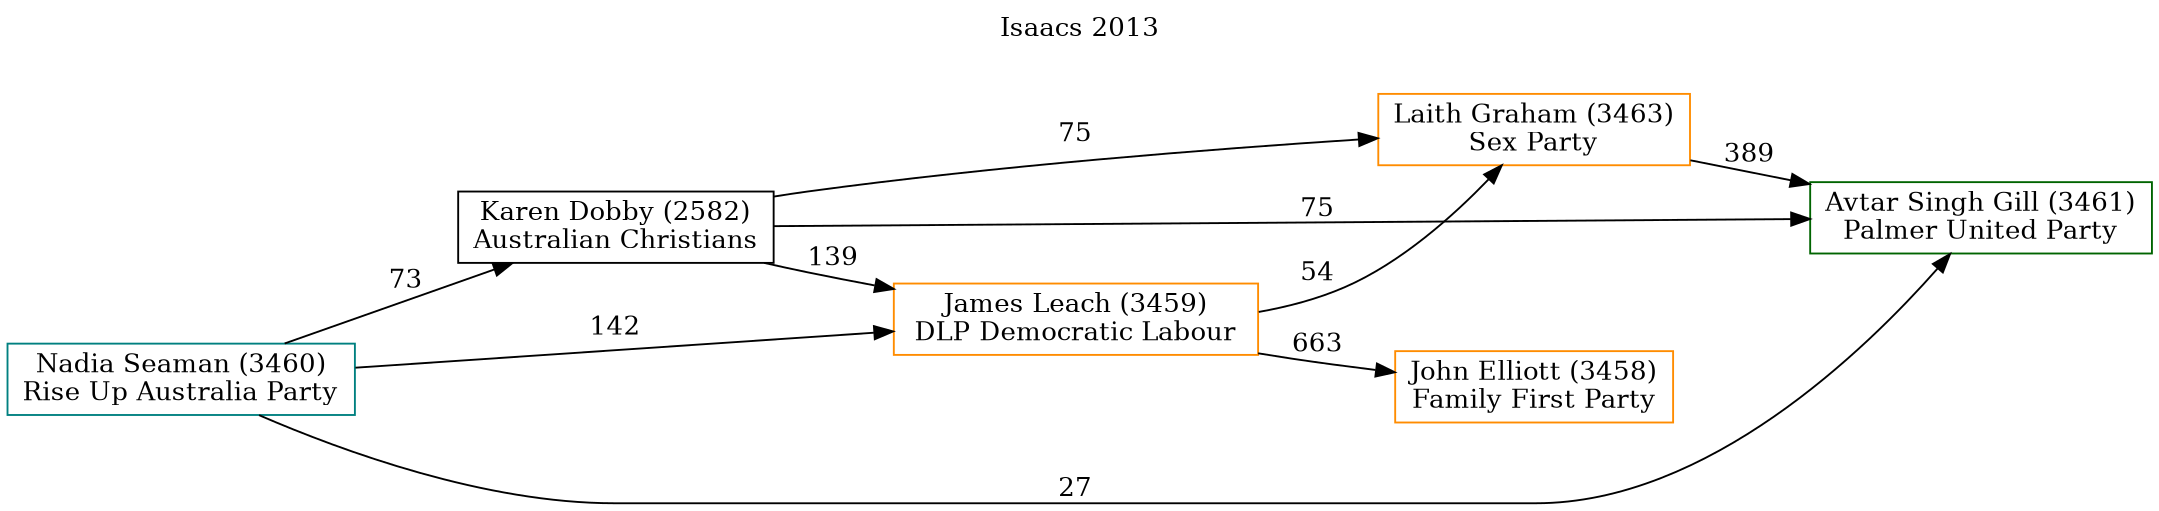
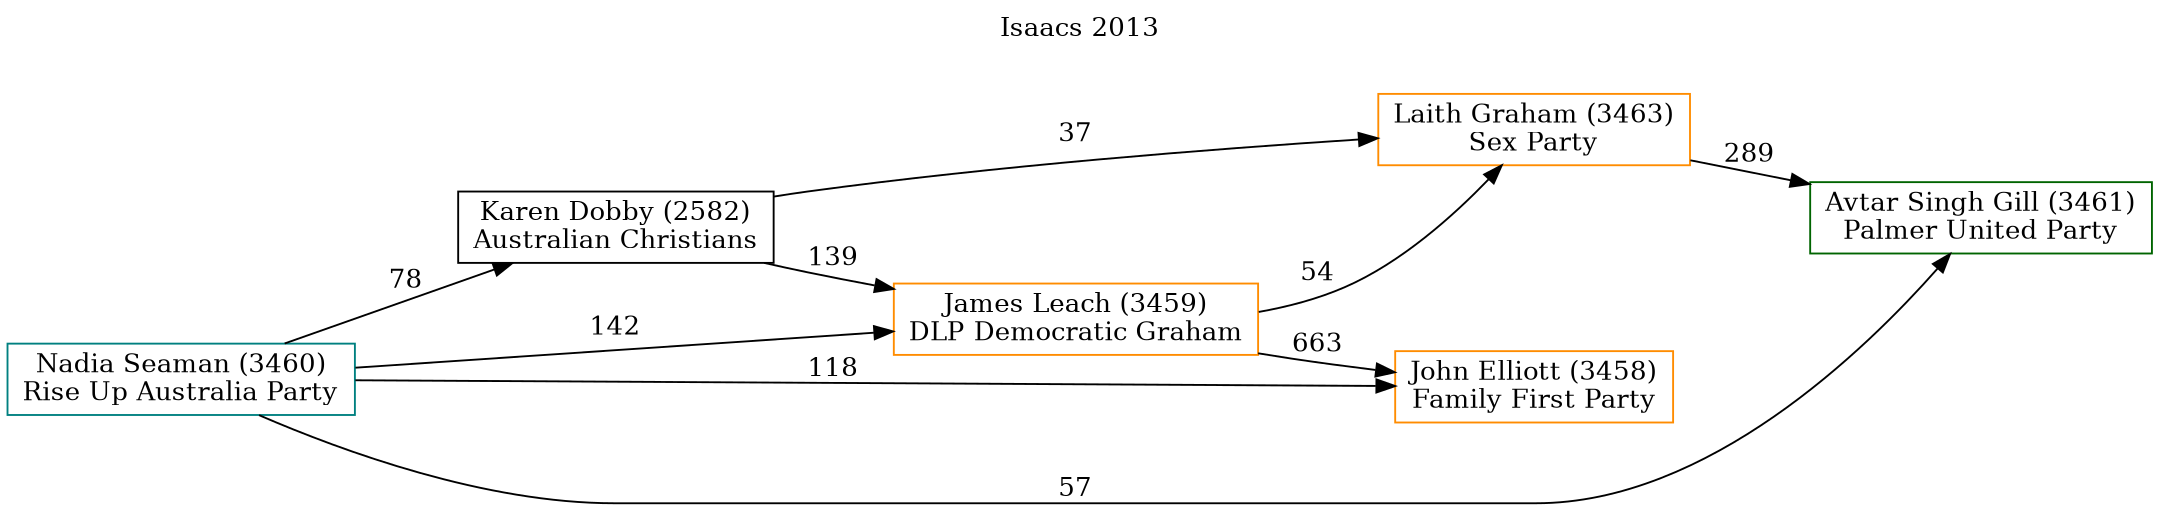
edge "Karen Dobby (2582) Australian Christians" -> "Laith Graham (3463) Sex Party": label "75" -> "37"
edge "Laith Graham (3463) Sex Party" -> "Avtar Singh Gill (3461) Palmer United Party": label "389" -> "289"
edge "Karen Dobby (2582) Australian Christians" -> "Avtar Singh Gill (3461) Palmer United Party": removed, label "75"
edge "Nadia Seaman (3460) Rise Up Australia Party" -> "Karen Dobby (2582) Australian Christians": label "73" -> "78"
node "James Leach (3459) DLP Democratic Labour": label "James Leach (3459) DLP Democratic Labour" -> "James Leach (3459) DLP Democratic Graham"
edge "Nadia Seaman (3460) Rise Up Australia Party" -> "John Elliott (3458) Family First Party": added, label "118"
edge "Nadia Seaman (3460) Rise Up Australia Party" -> "Avtar Singh Gill (3461) Palmer United Party": label "27" -> "57"
